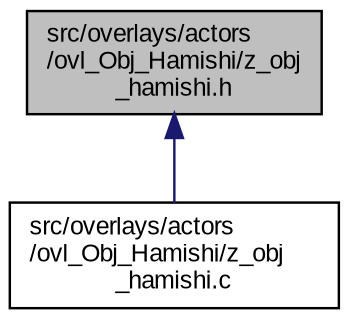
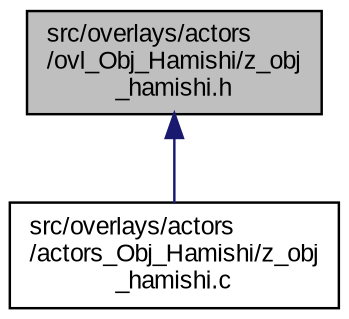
node "src/overlays/actors /ovl_Obj_Hamishi/z_obj _hamishi.c": label "src/overlays/actors /ovl_Obj_Hamishi/z_obj _hamishi.c" -> "src/overlays/actors /actors_Obj_Hamishi/z_obj _hamishi.c"
